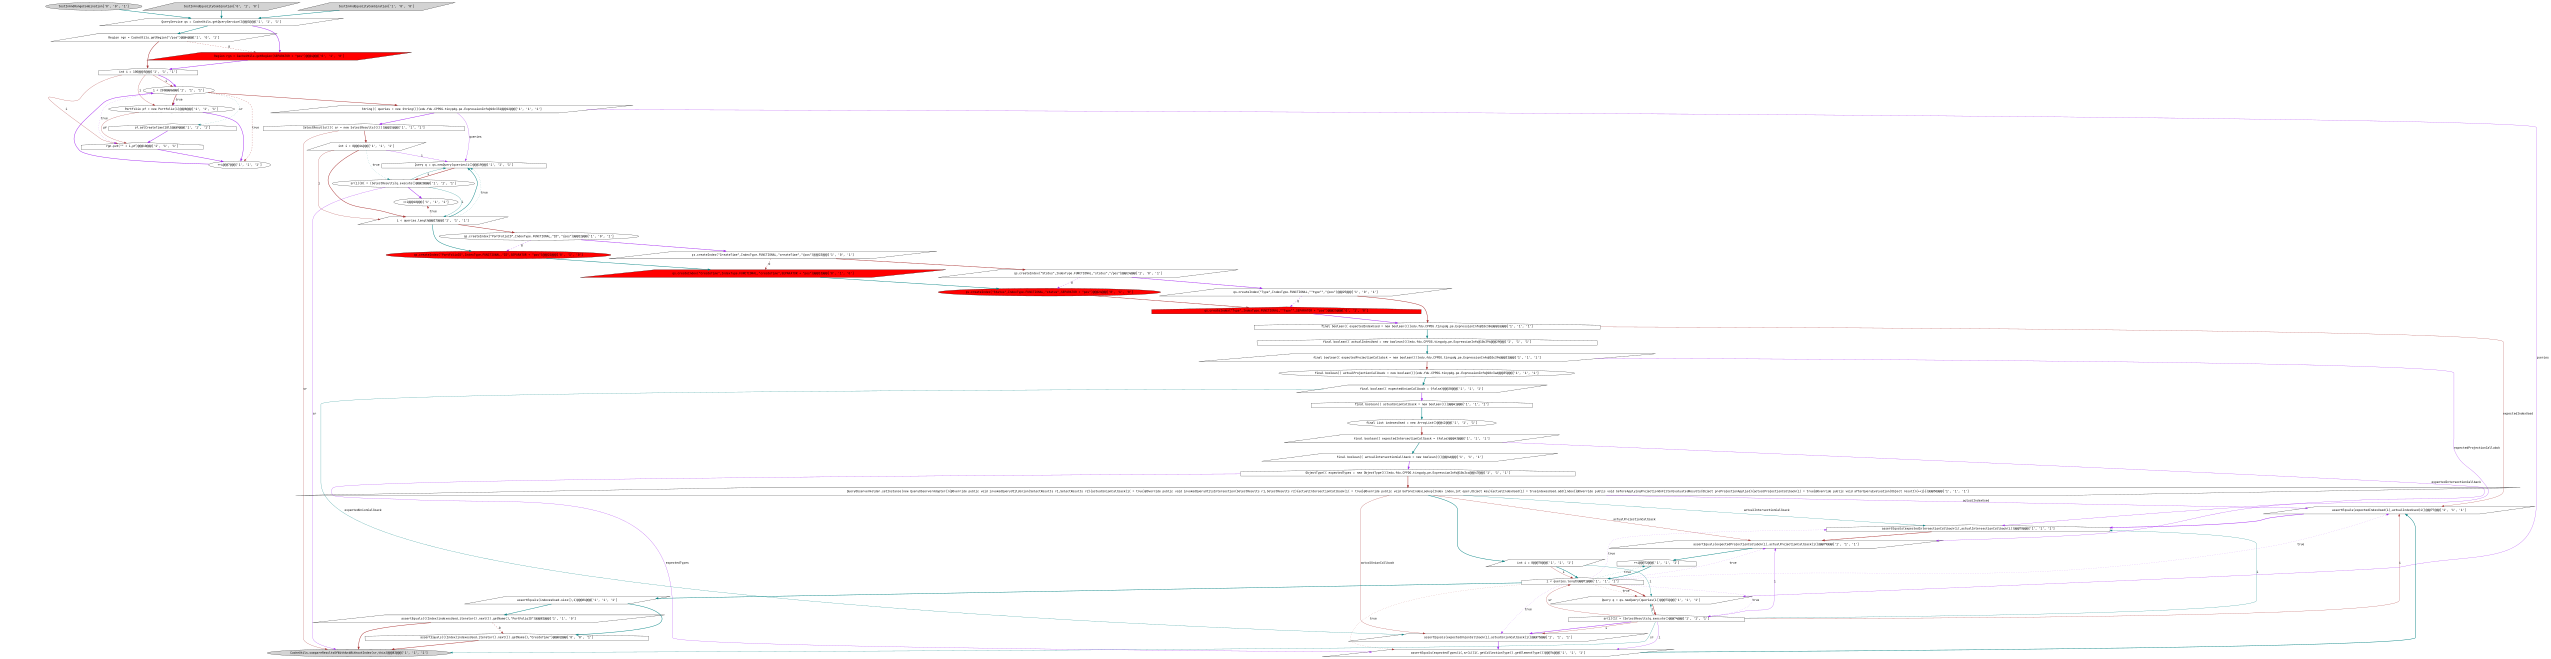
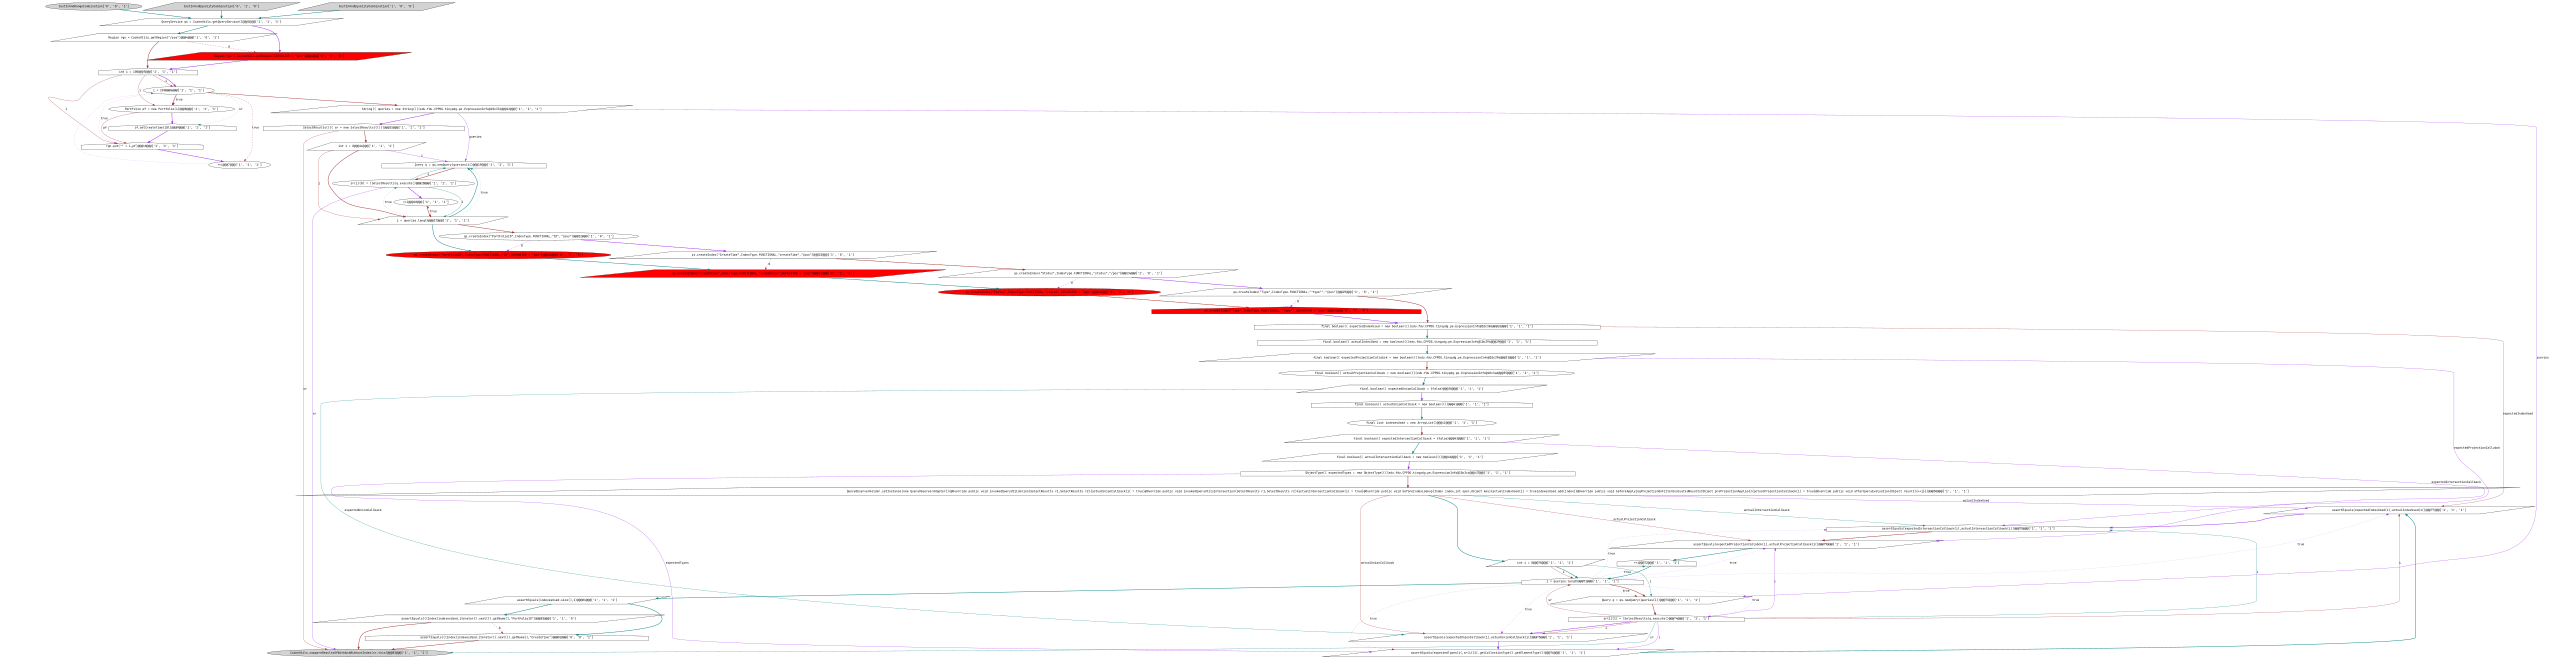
edge "Portfolio pf = new Portfolio(i)@@@8@@@['1', '1', '1']" -> "++i@@@7@@@['1', '1', '1']": now "Portfolio pf = new Portfolio(i)@@@8@@@['1', '1', '1']" -> "pf.setCreateTime(10l)@@@9@@@['1', '1', '1']"
edge "++i@@@7@@@['1', '1', '1']" -> "i < 200@@@6@@@['1', '1', '1']": style bold -> dotted
edge "int i = 0@@@16@@@['1', '1', '1']" -> "sr(i((0( = (SelectResults)q.execute()@@@20@@@['1', '1', '1']": now "i < queries.length@@@17@@@['1', '1', '1']" -> "sr(i((0( = (SelectResults)q.execute()@@@20@@@['1', '1', '1']"
edge "++i@@@18@@@['1', '1', '1']" -> "i < queries.length@@@17@@@['1', '1', '1']": added
edge "sr(i((1( = (SelectResults)q.execute()@@@74@@@['1', '1', '1']" -> "Query q = qs.newQuery(queries(i()@@@73@@@['1', '1', '1']": removed, label "i"
